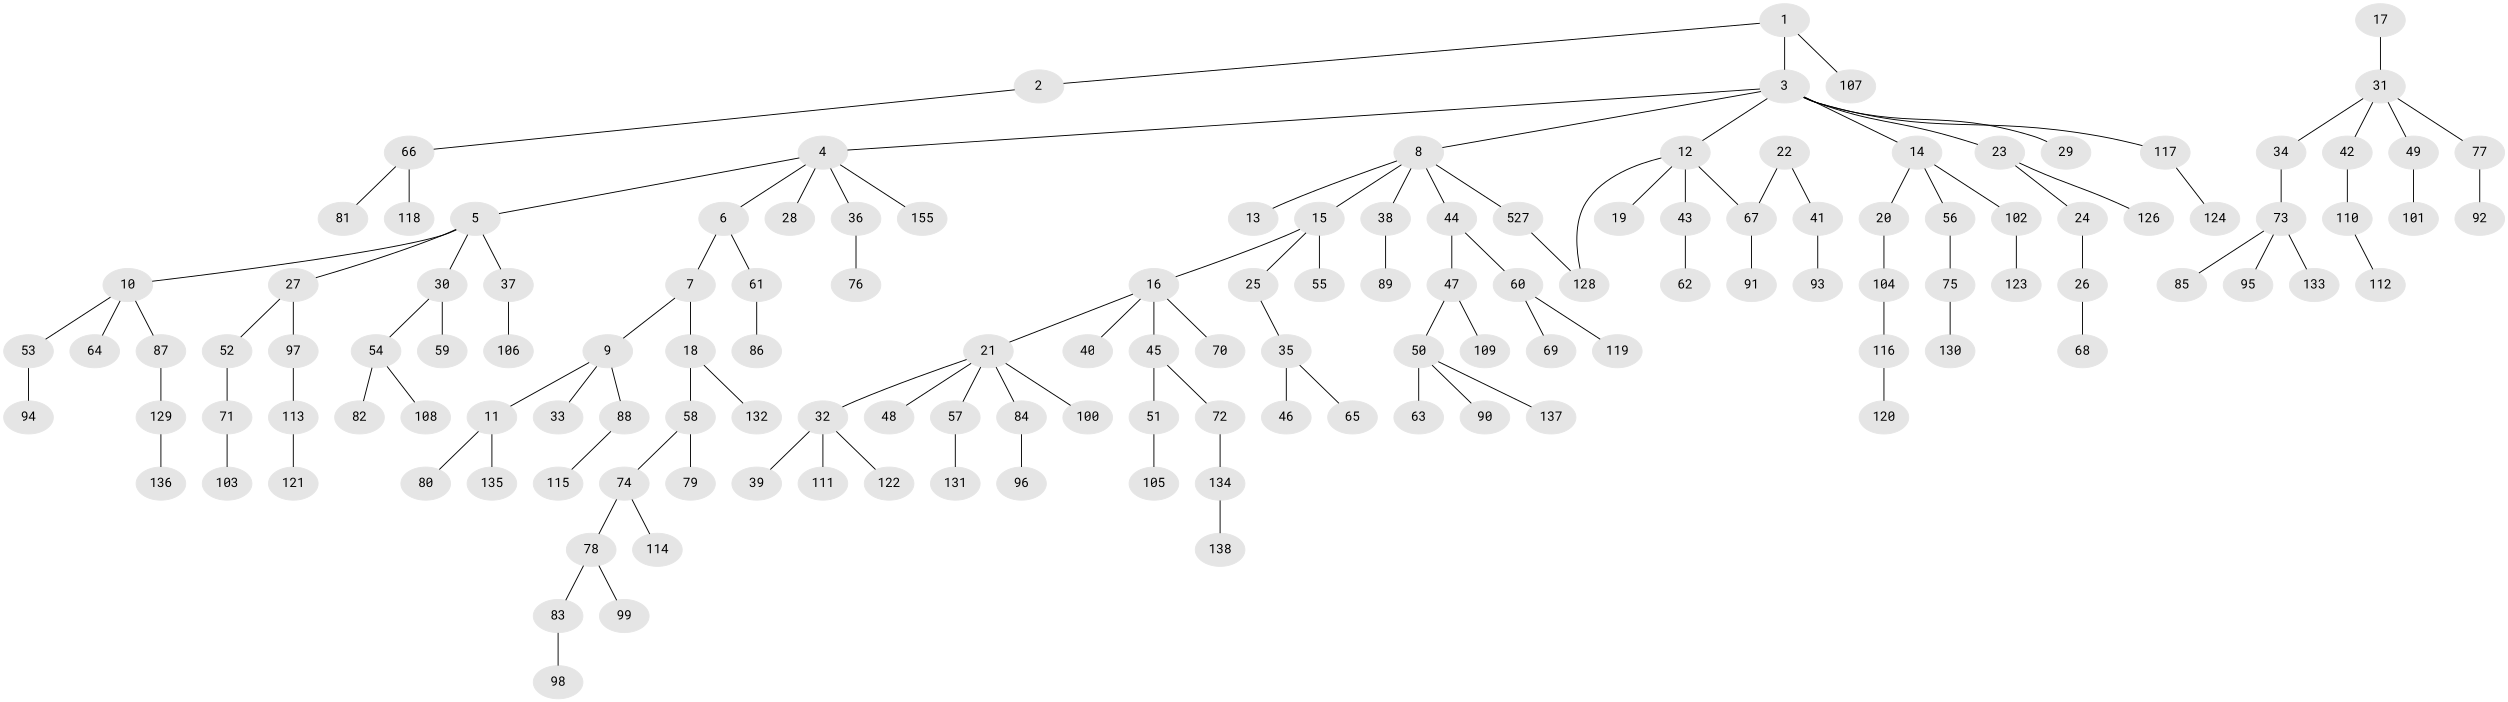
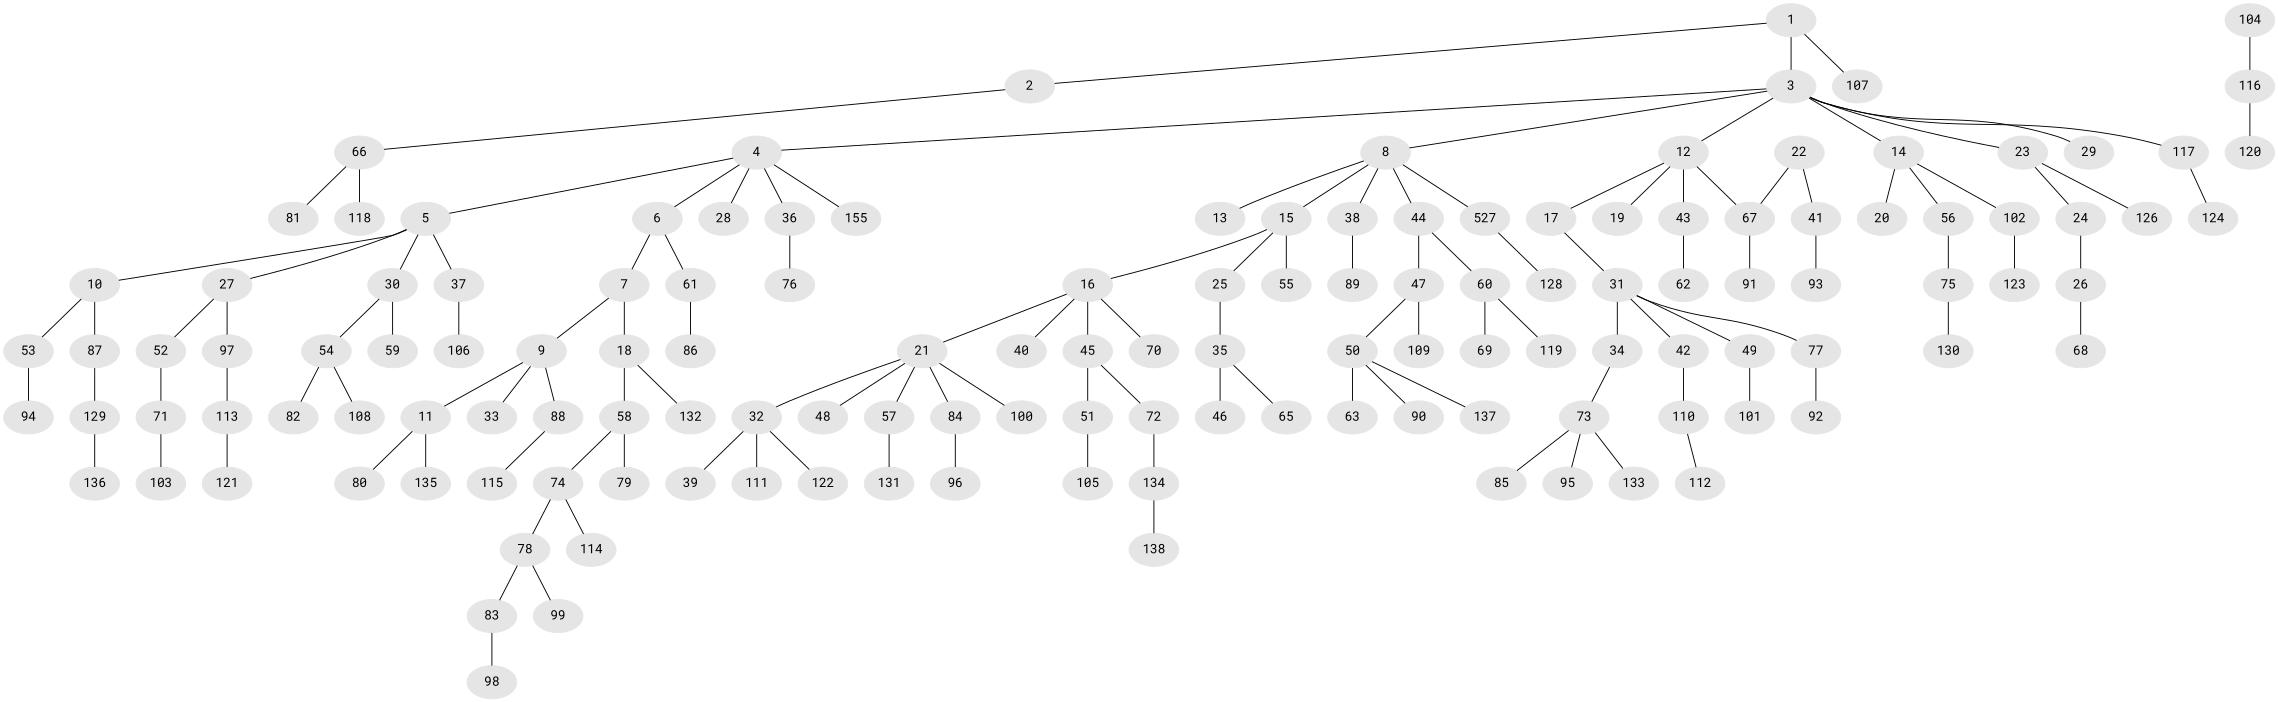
edge "12" -- "128": now "12" -- "17"
edge "20" -- "104": removed
node "64": removed
